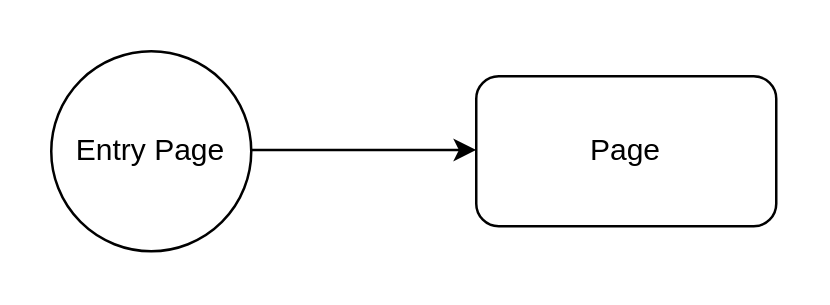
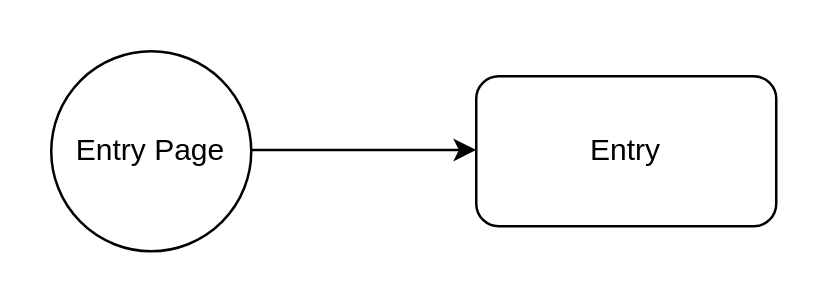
node "Page": label "Page" -> "Entry"
